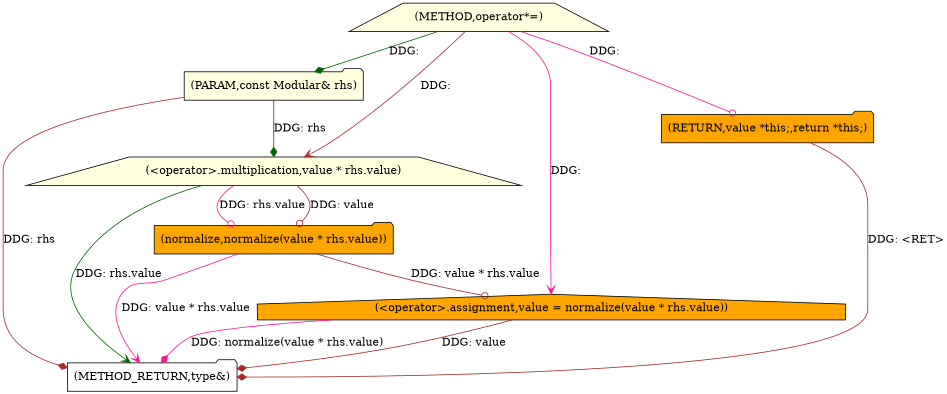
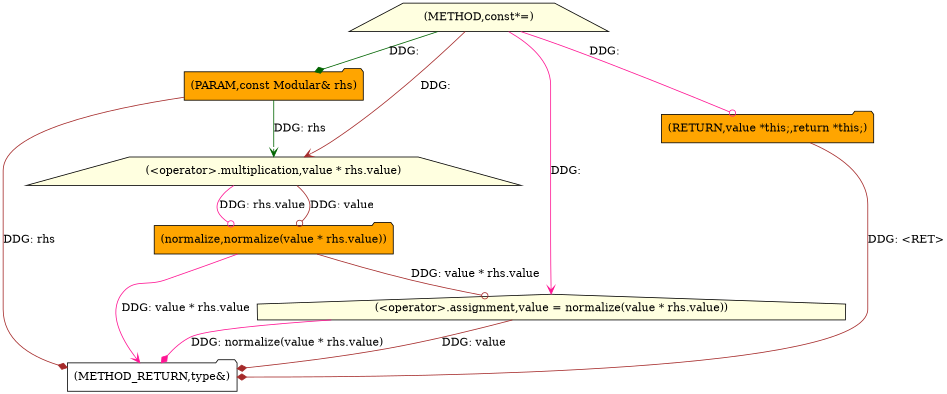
node "(METHOD,operator*=)": label "(METHOD,operator*=)" -> "(METHOD,const*=)"
node "(PARAM,const Modular& rhs)": fillcolor lightyellow -> orange
edge "(PARAM,const Modular& rhs)" -> "(<operator>.multiplication,value * rhs.value)": arrowhead diamond -> vee
edge "(<operator>.multiplication,value * rhs.value)" -> "(METHOD_RETURN,type&)": removed, label "DDG: rhs.value"
node "(<operator>.assignment,value = normalize(value * rhs.value))": fillcolor orange -> lightyellow
